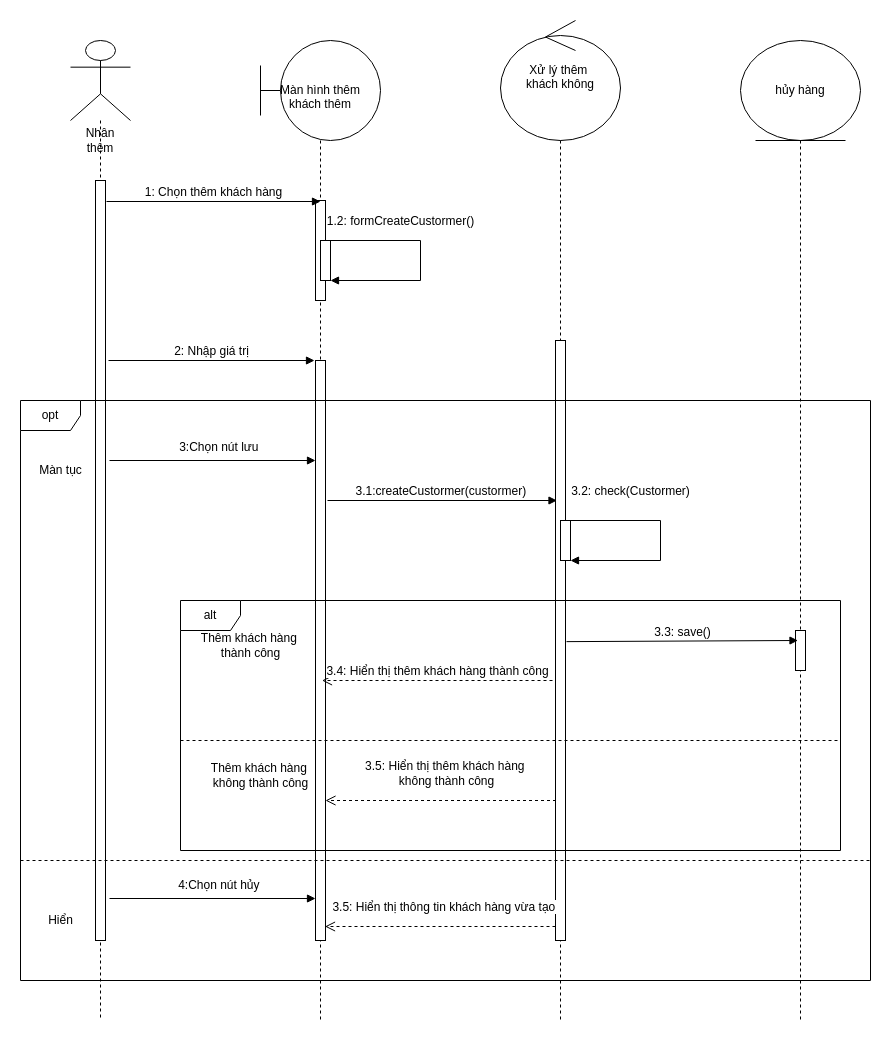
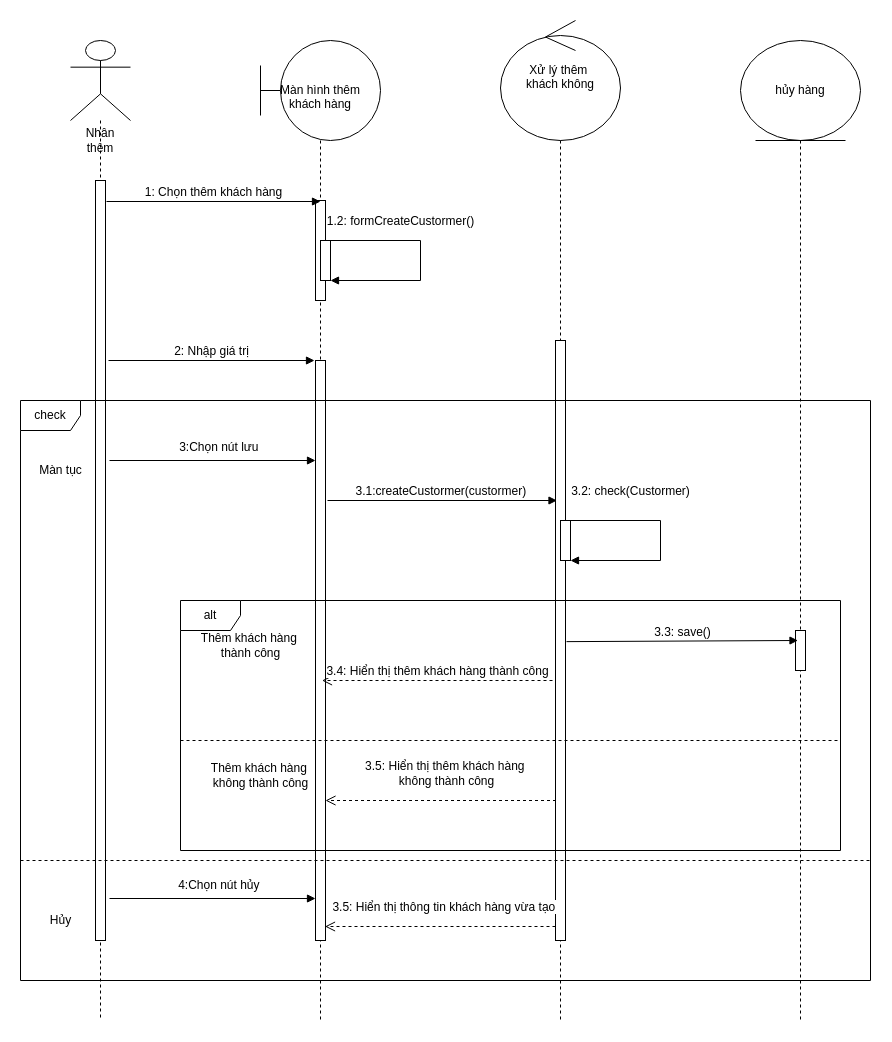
node "Màn hình thêmkhách thêm": label "Màn hình thêmkhách thêm" -> "Màn hình thêmkhách hàng"
node "opt": label "opt" -> "check"
node "Hiển": label "Hiển" -> "Hủy"
